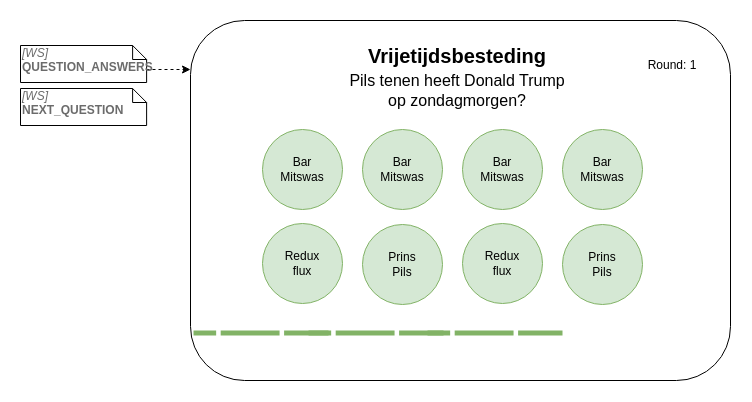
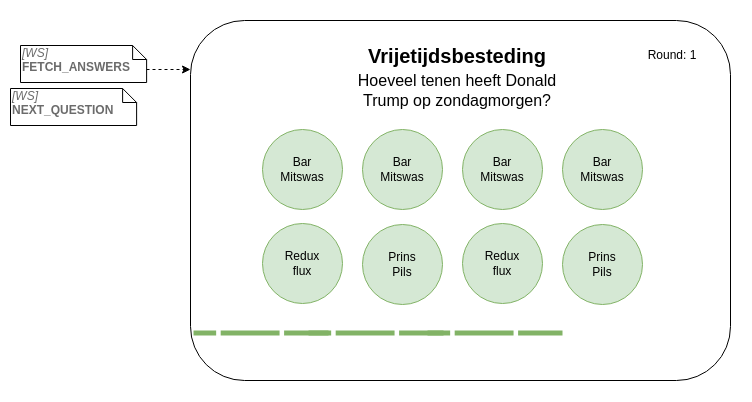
node "[WS] QUESTION_ANSWERS": label "[WS] QUESTION_ANSWERS" -> "[WS] FETCH_ANSWERS"
node "Round: 1": moved (673, 66) -> (673, 56)
node "Pils tenen heeft Donald Trump op zondagmorgen?": label "Pils tenen heeft Donald Trump op zondagmorgen?" -> "Hoeveel tenen heeft Donald Trump op zondagmorgen?"
node "[WS] NEXT_QUESTION": moved (84, 107) -> (74, 107)
